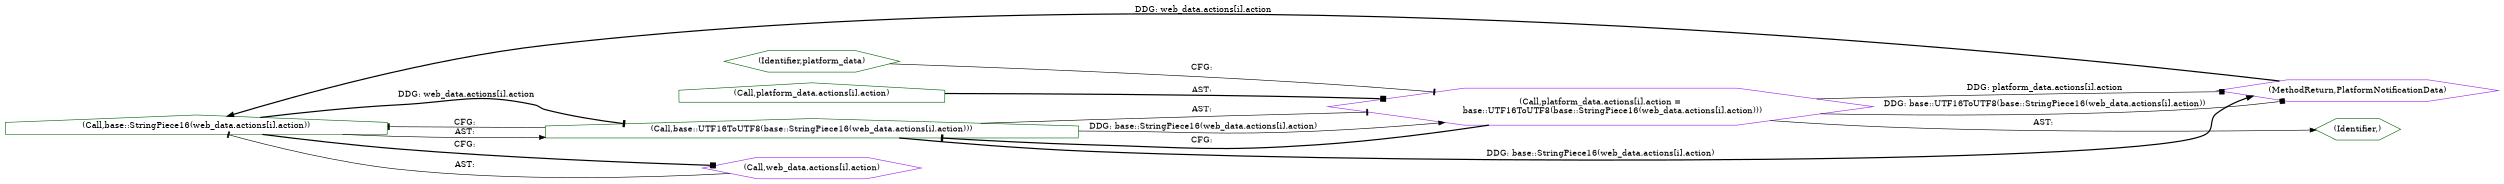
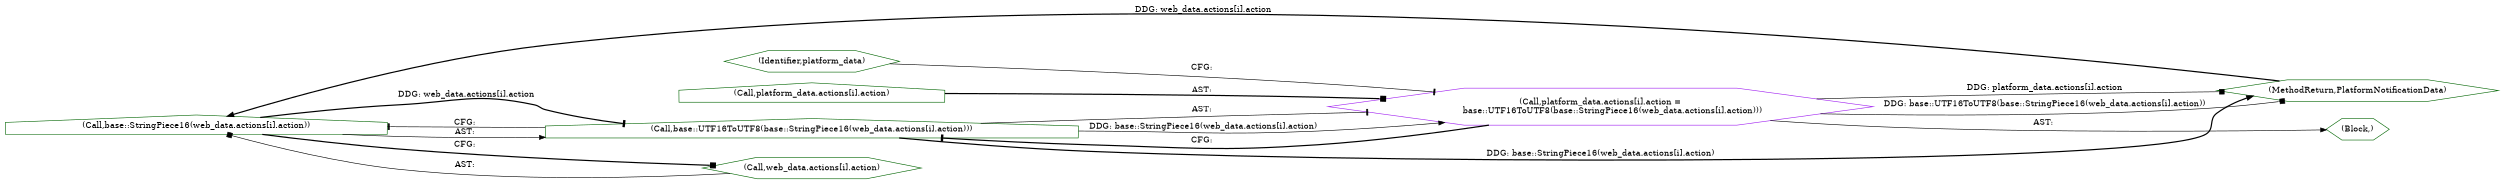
node "(MethodReturn,PlatformNotificationData)": color purple -> darkgreen
node "(Identifier,)": label "(Identifier,)" -> "(Block,)"
node "(Call,web_data.actions[i].action)": color purple -> darkgreen
edge "(Call,web_data.actions[i].action)" -> "(Call,base::StringPiece16(web_data.actions[i].action))": arrowhead tee -> box
